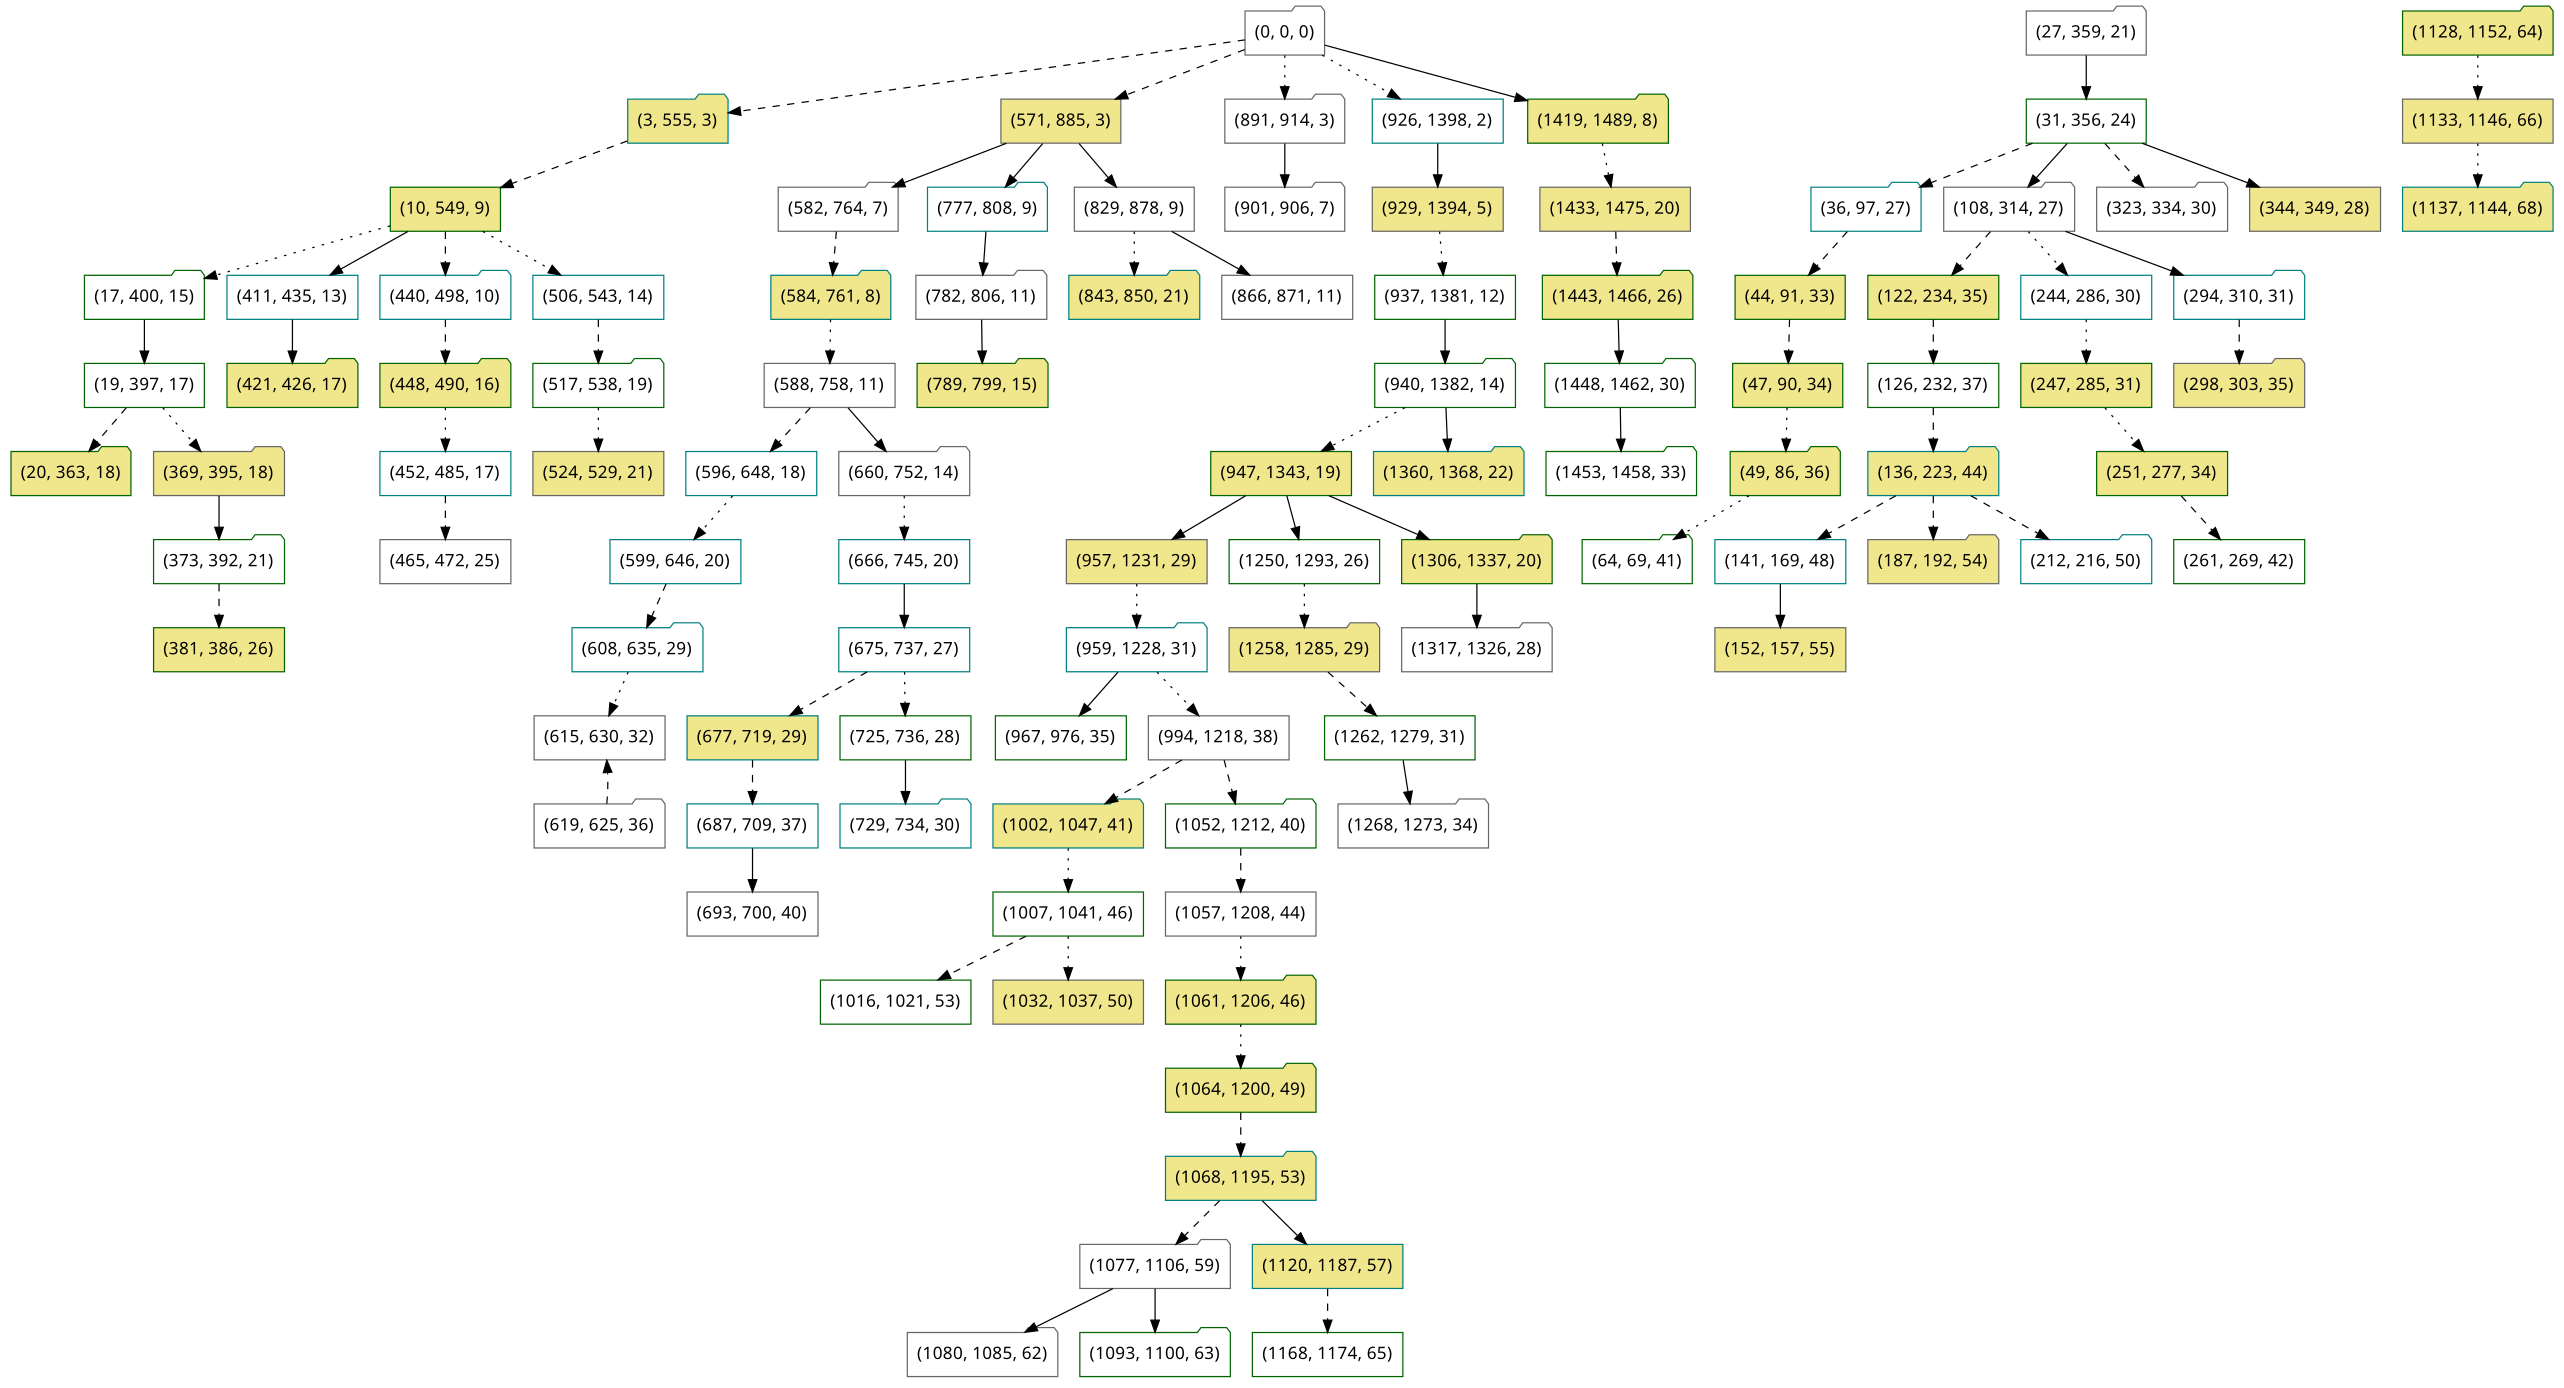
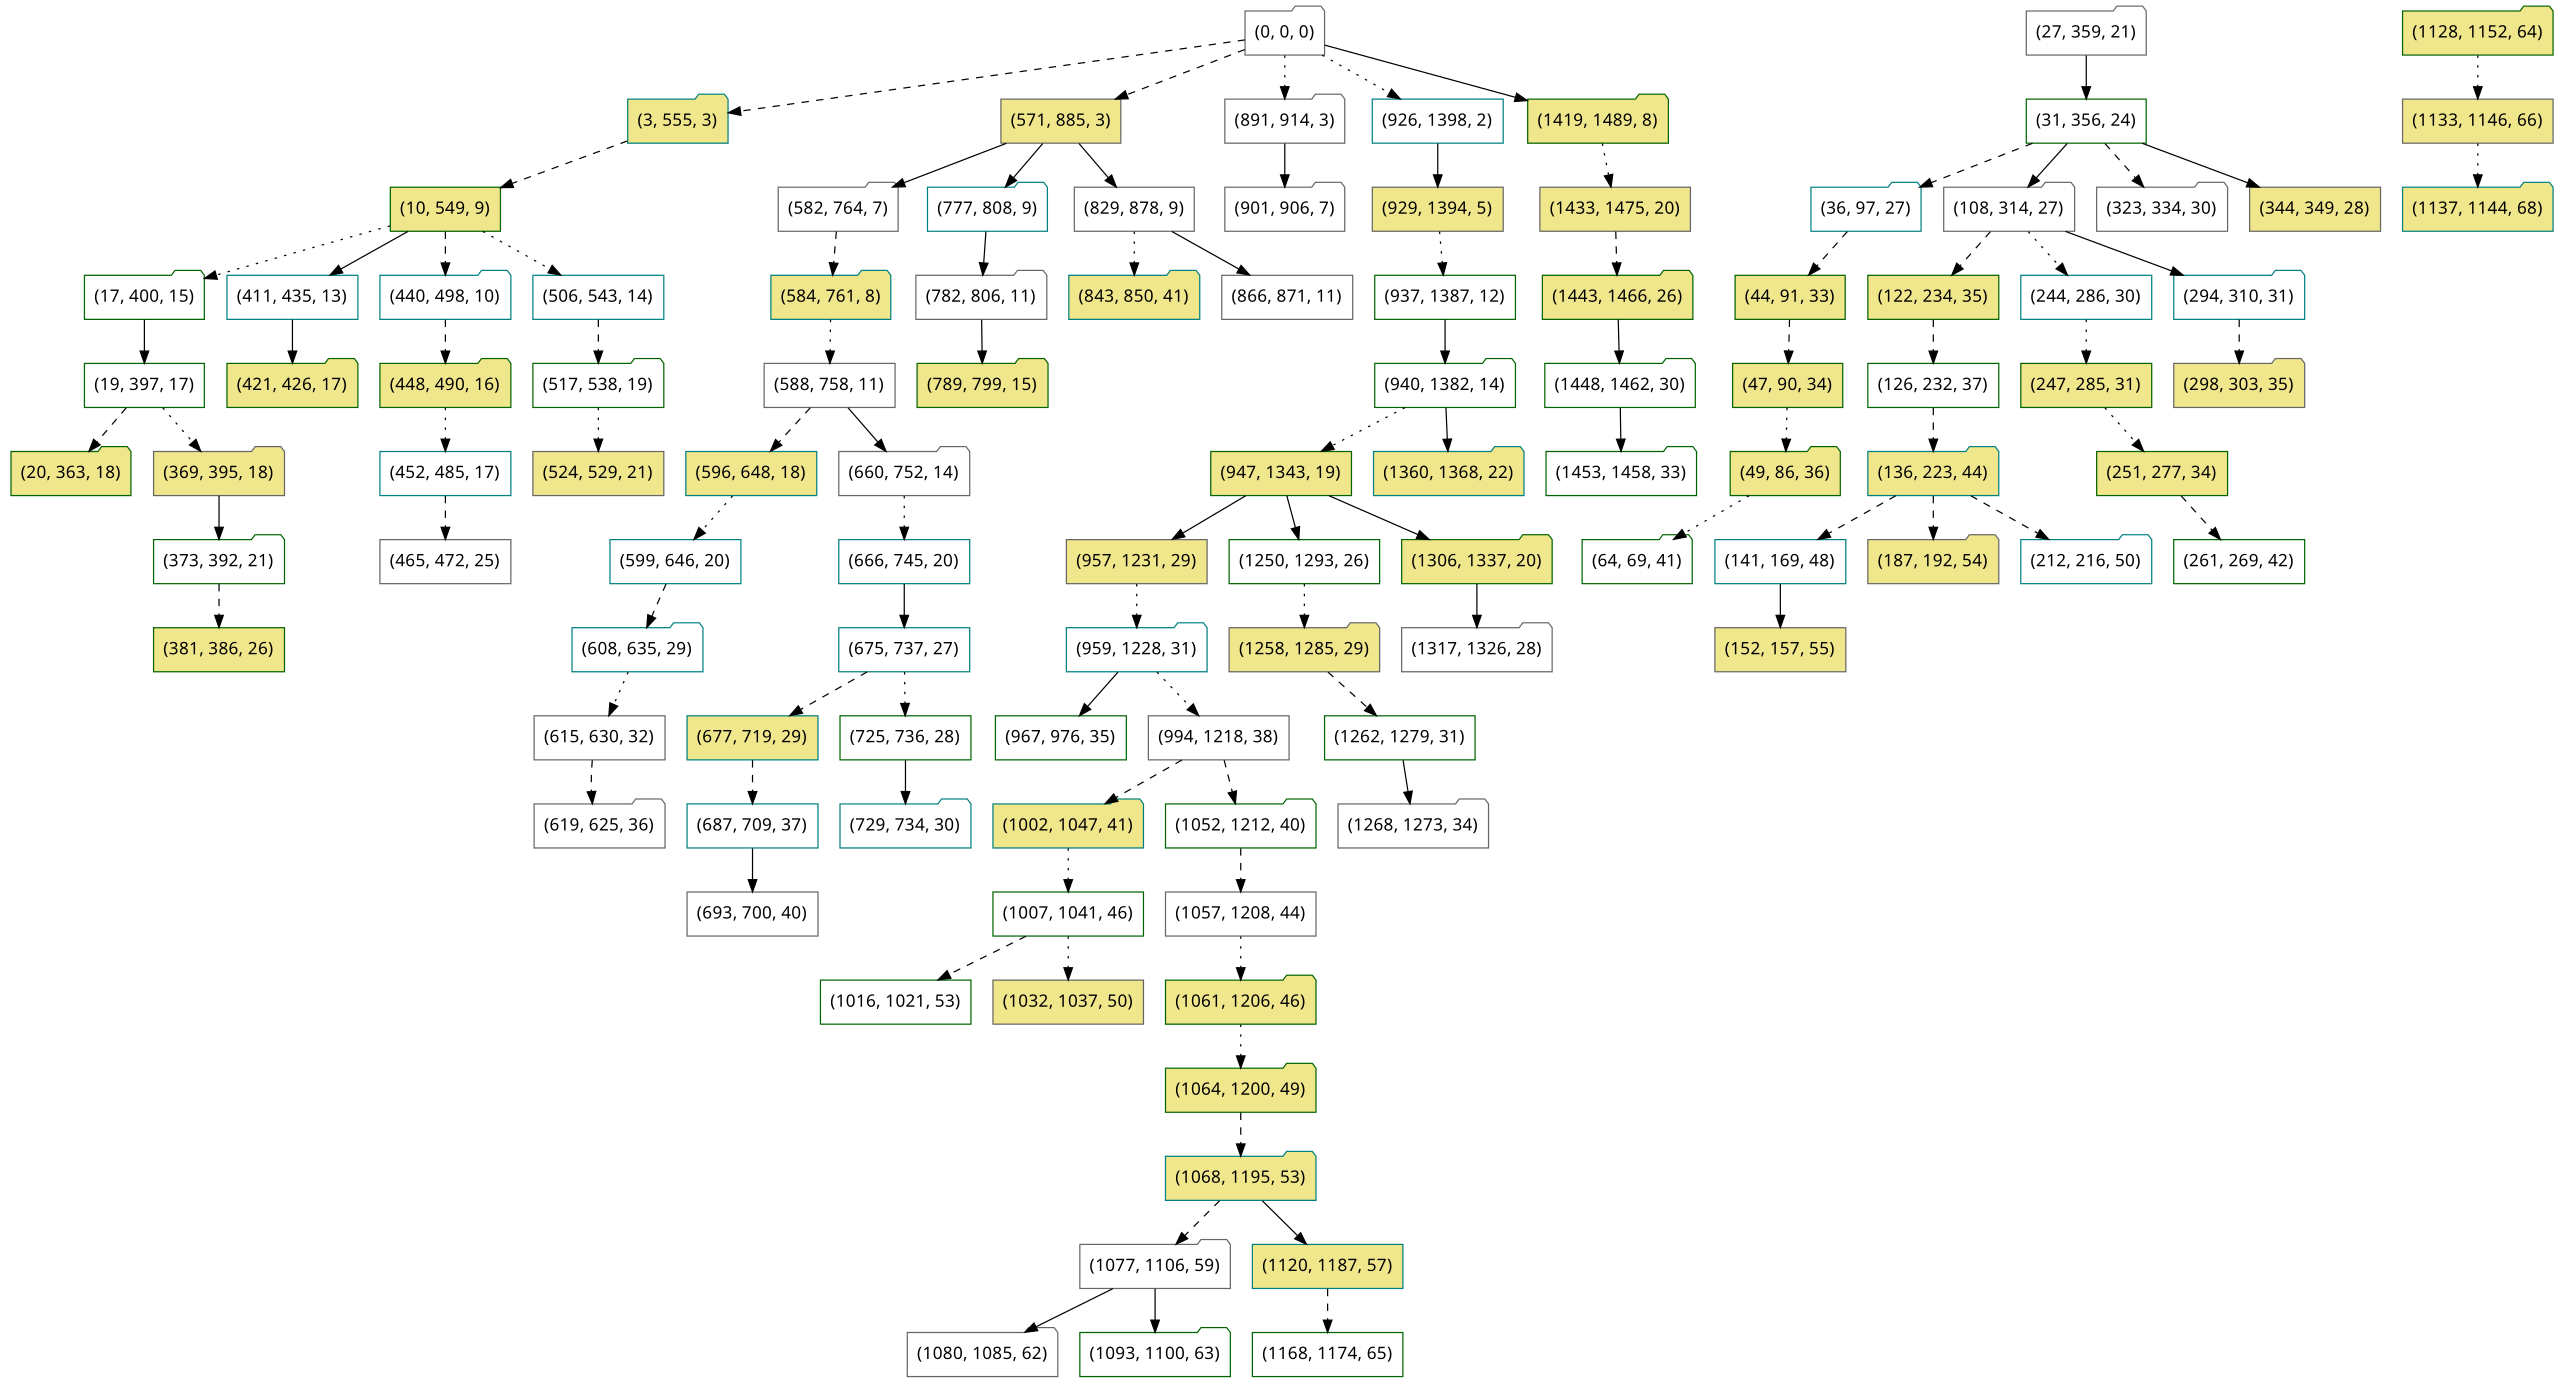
node "(843, 850, 21)": label "(843, 850, 21)" -> "(843, 850, 41)"
node "(937, 1381, 12)": label "(937, 1381, 12)" -> "(937, 1387, 12)"
node "(596, 648, 18)": fillcolor white -> khaki
edge "(619, 625, 36)" -> "(615, 630, 32)": reversed
